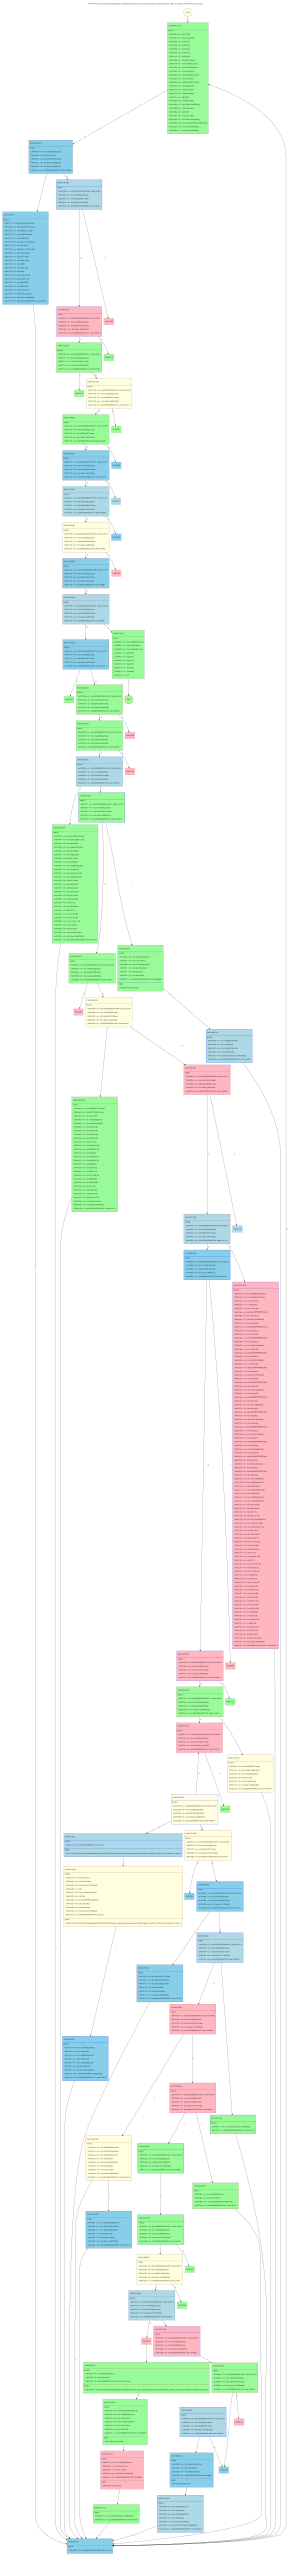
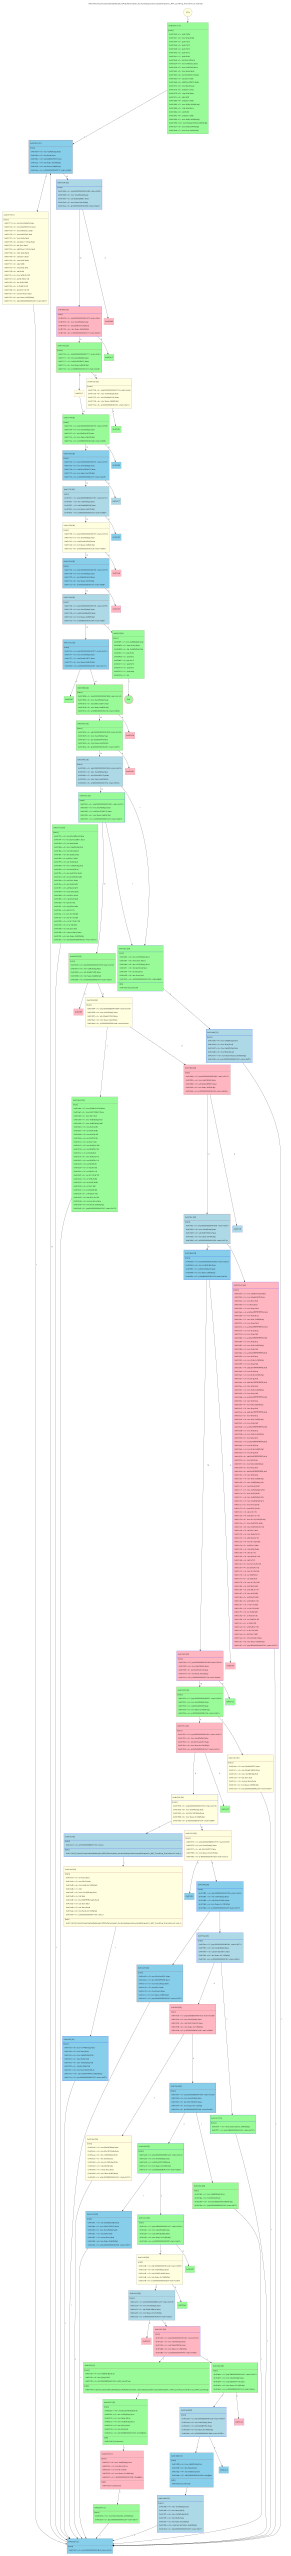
node "0x401f1f [91]": fillcolor skyblue -> lightyellow
node "0x402312": fillcolor palegreen -> lightyellow
edge "0x401728 [28]" -> "0x401744 [28]": now "0x402312" -> "0x401744 [28]"
node "0x4023cf": added
edge "0x401840 [28]" -> "0x401f7a [109]": now "0x401840 [28]" -> "0x401e63 [29]"
edge "0x402567 [5]" -> "0x401640 [116]": now "0x402567 [5]" -> "0x4016b4 [32]"
edge "0x401958 [28]" -> "0x40193c [28]": reversed
node "0x4019e4 [28]": fillcolor lightpink -> skyblue
edge "0x401ea0 [36]" -> "0x401e45 [30]": now "0x401a00 [28]" -> "0x401e45 [30]"
edge "0x402043" -> "0x401ff6 [12]": now "0x401a70 [28]" -> "0x401ff6 [12]"
edge "0x401a8c [28]" -> "0x401ac4": now "0x401a8c [28]" -> "0x401aa8 [28]"
